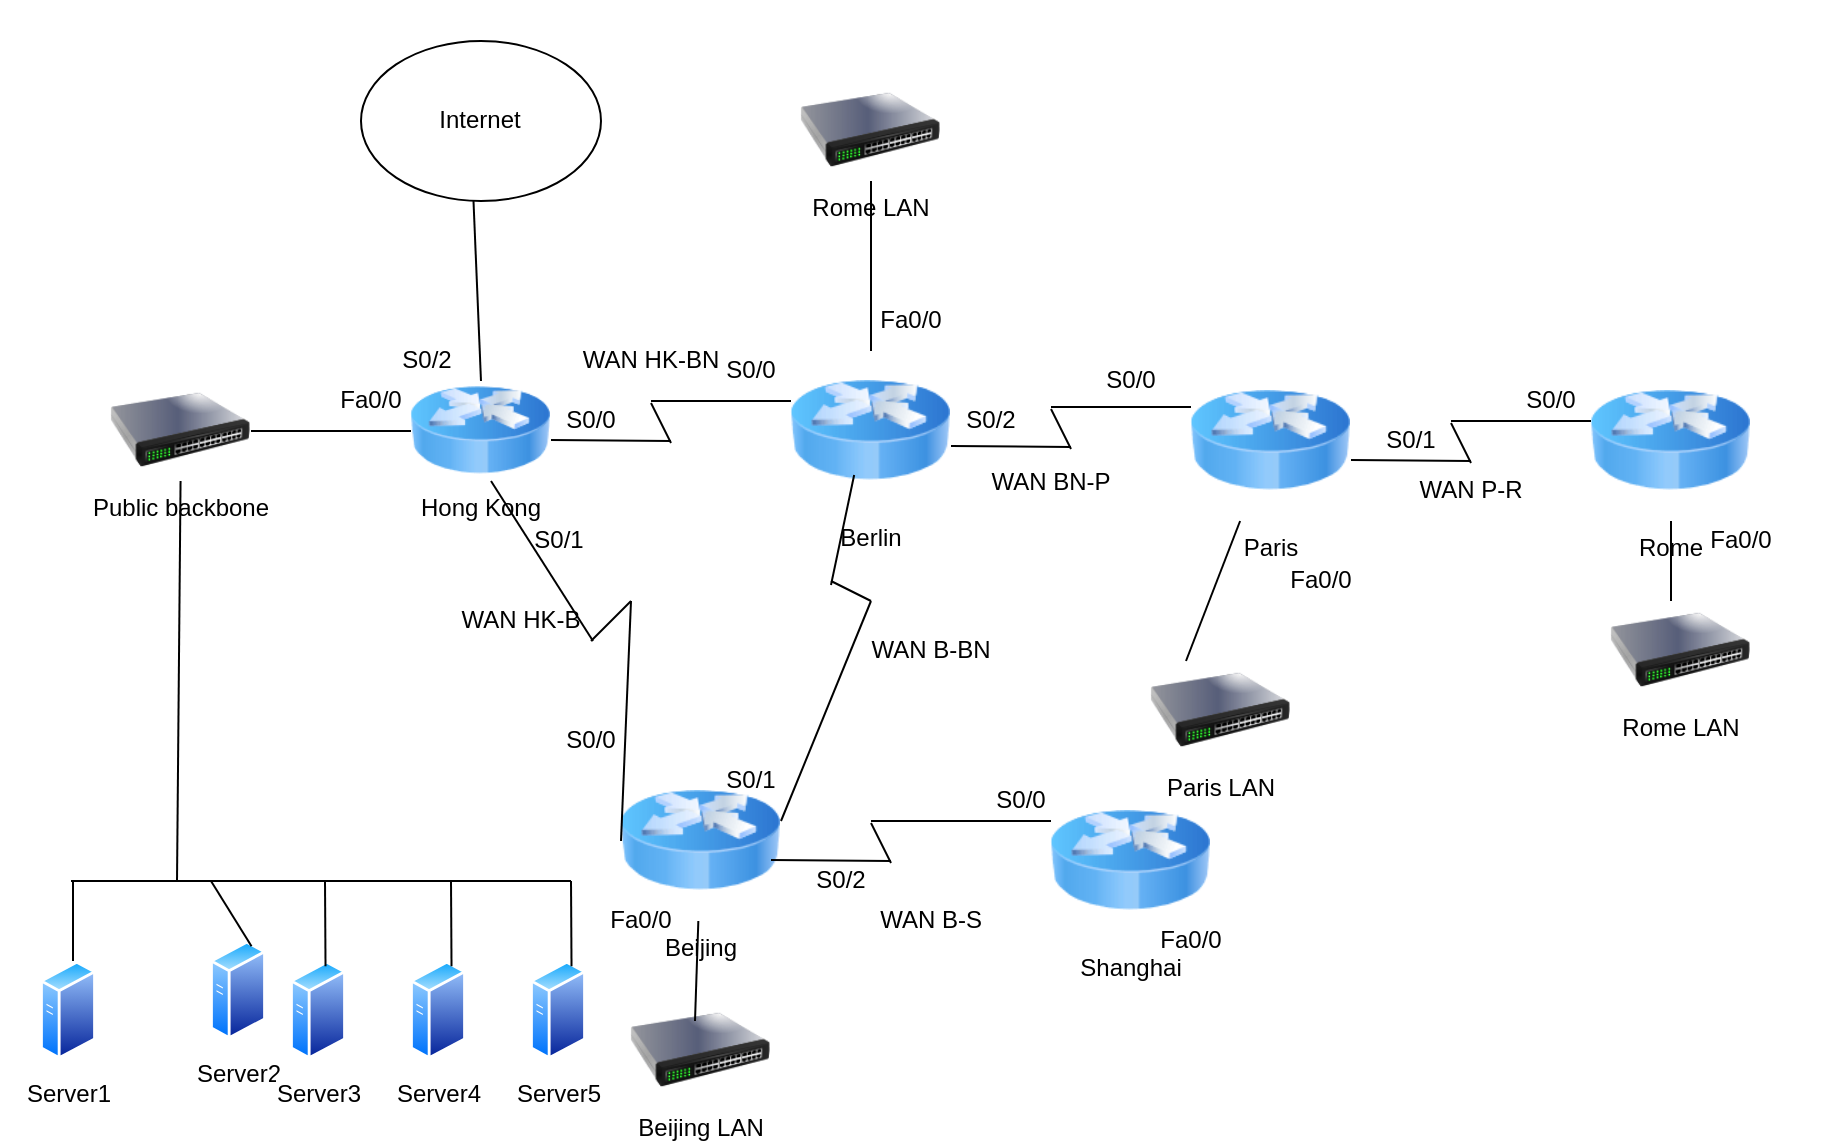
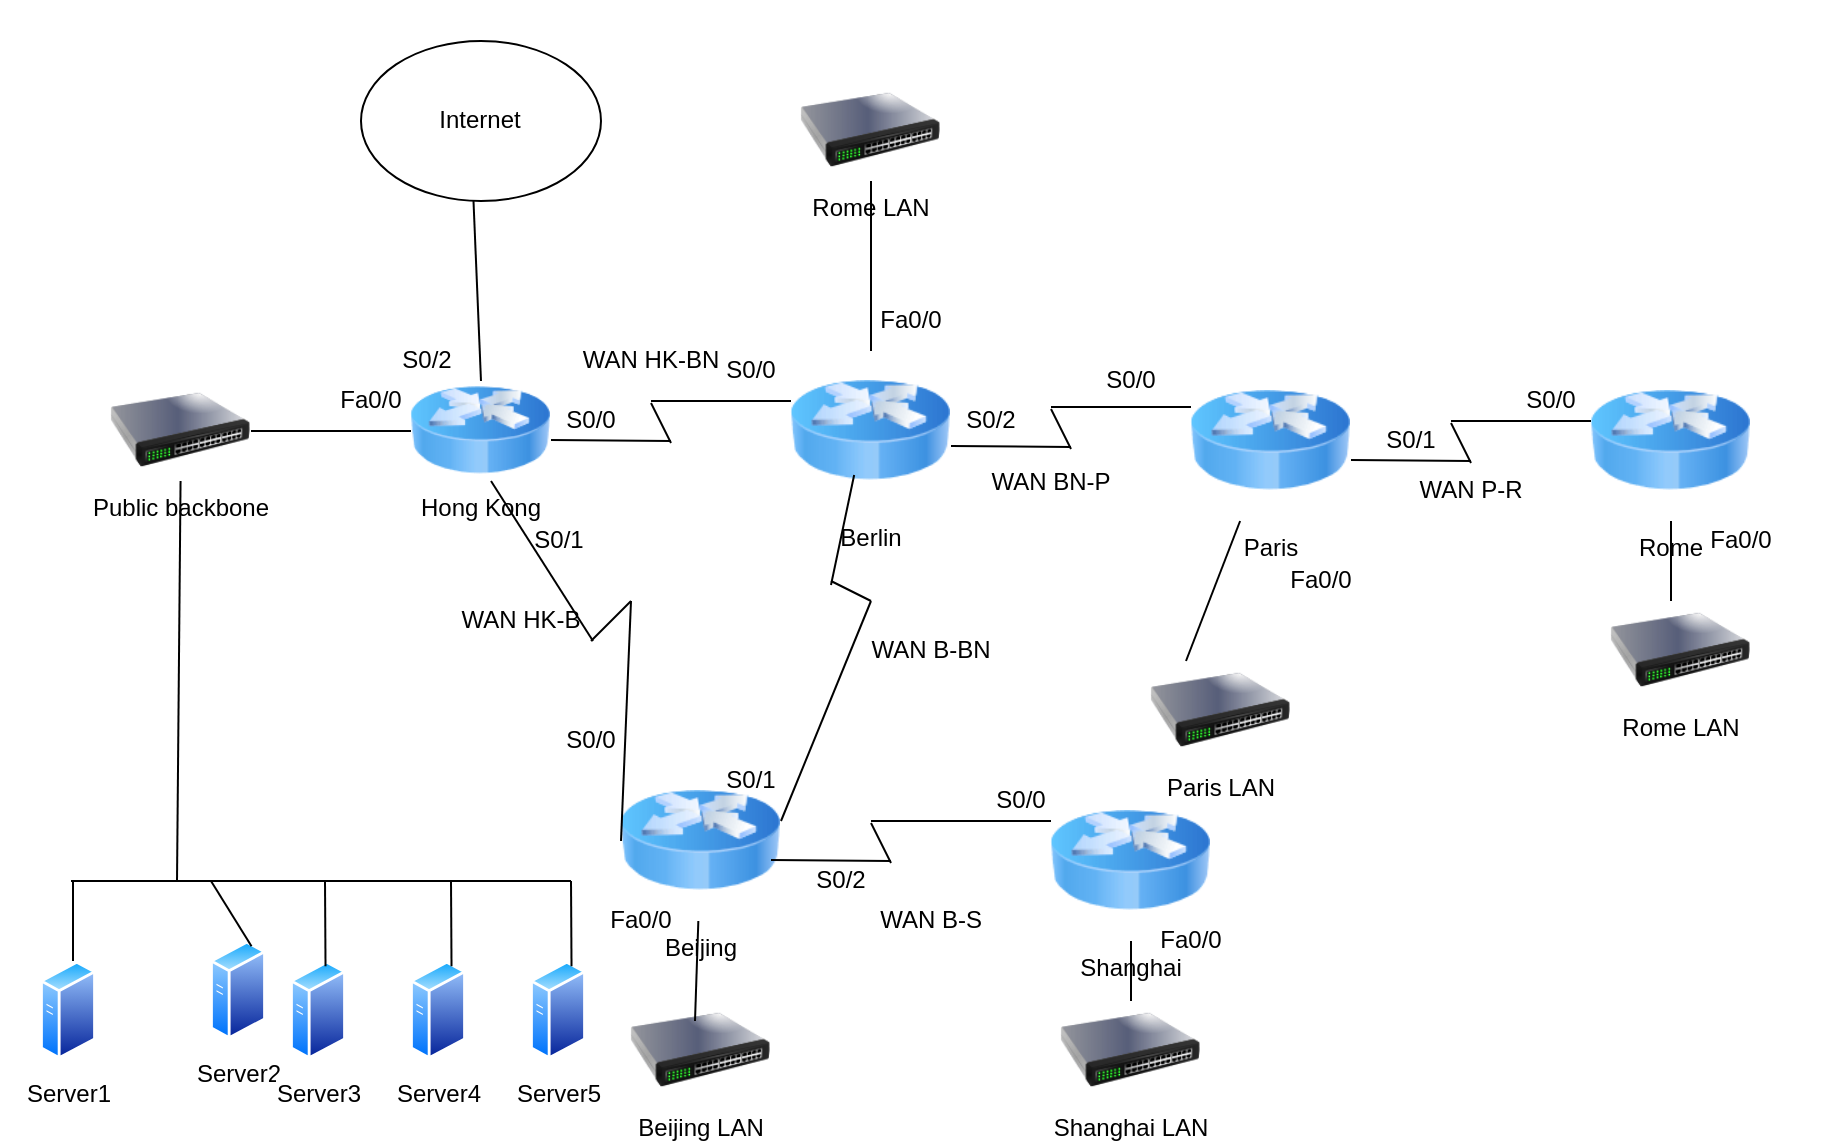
edge "Shanghai" -- "Shanghai LAN": added
node "Shanghai LAN": added
